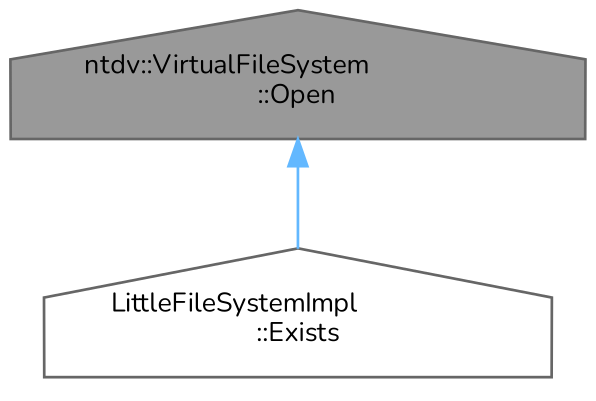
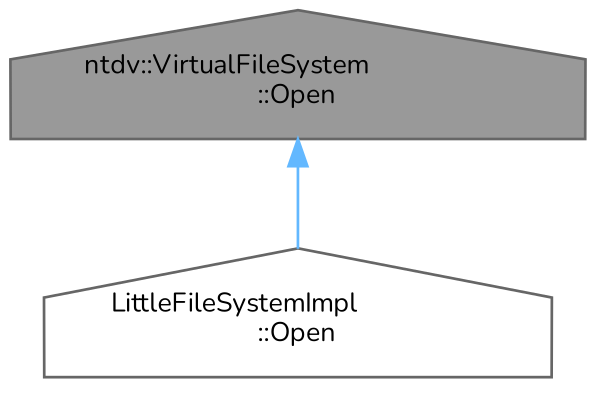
node "LittleFileSystemImpl ::Exists": label "LittleFileSystemImpl ::Exists" -> "LittleFileSystemImpl ::Open"
